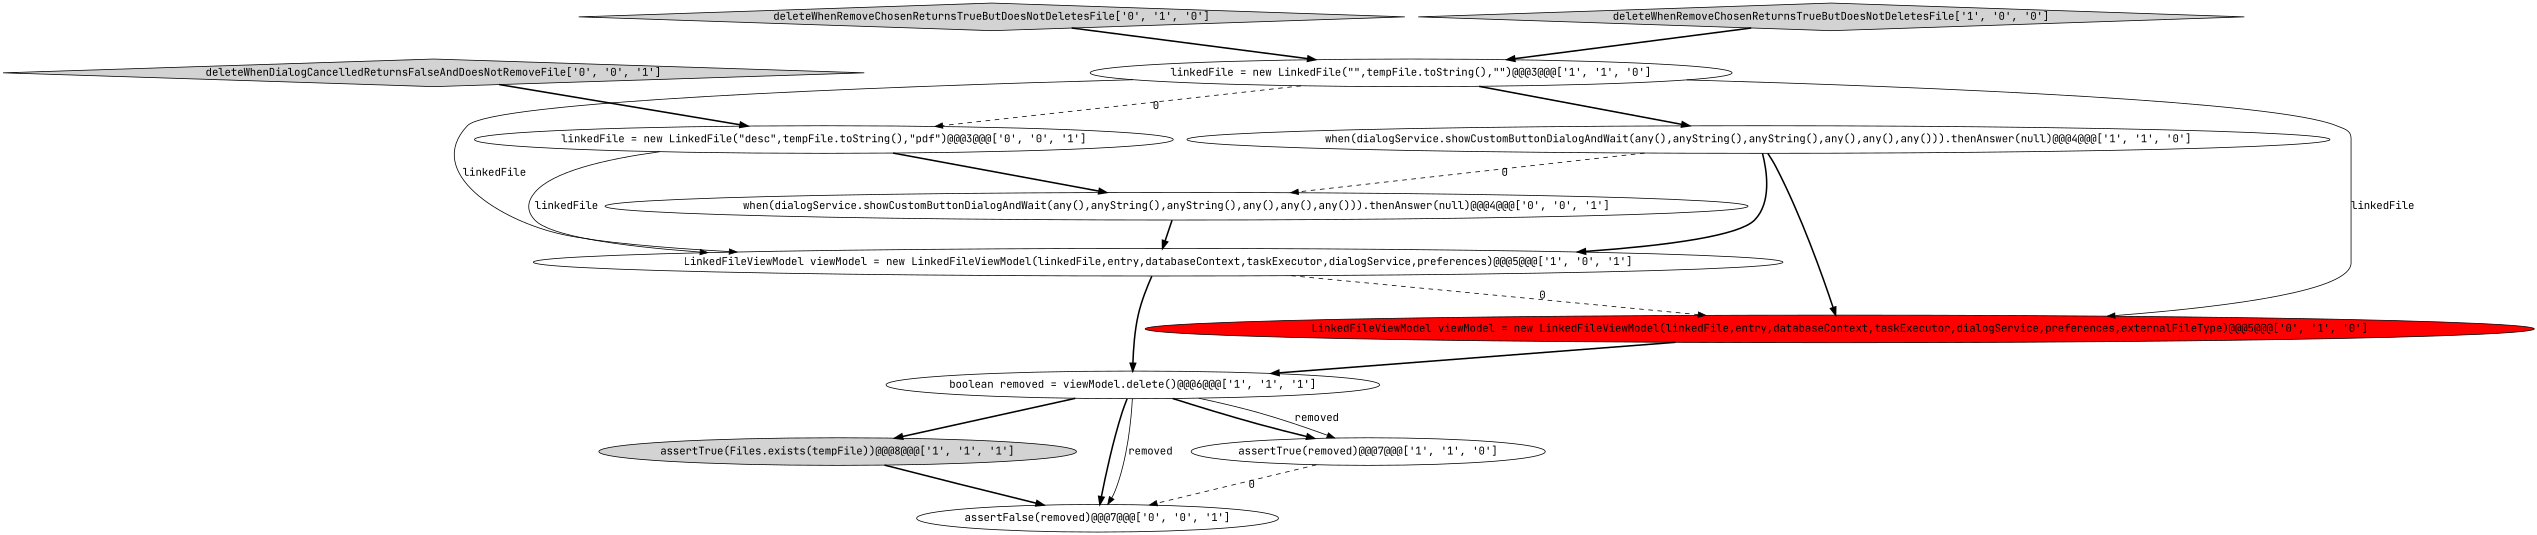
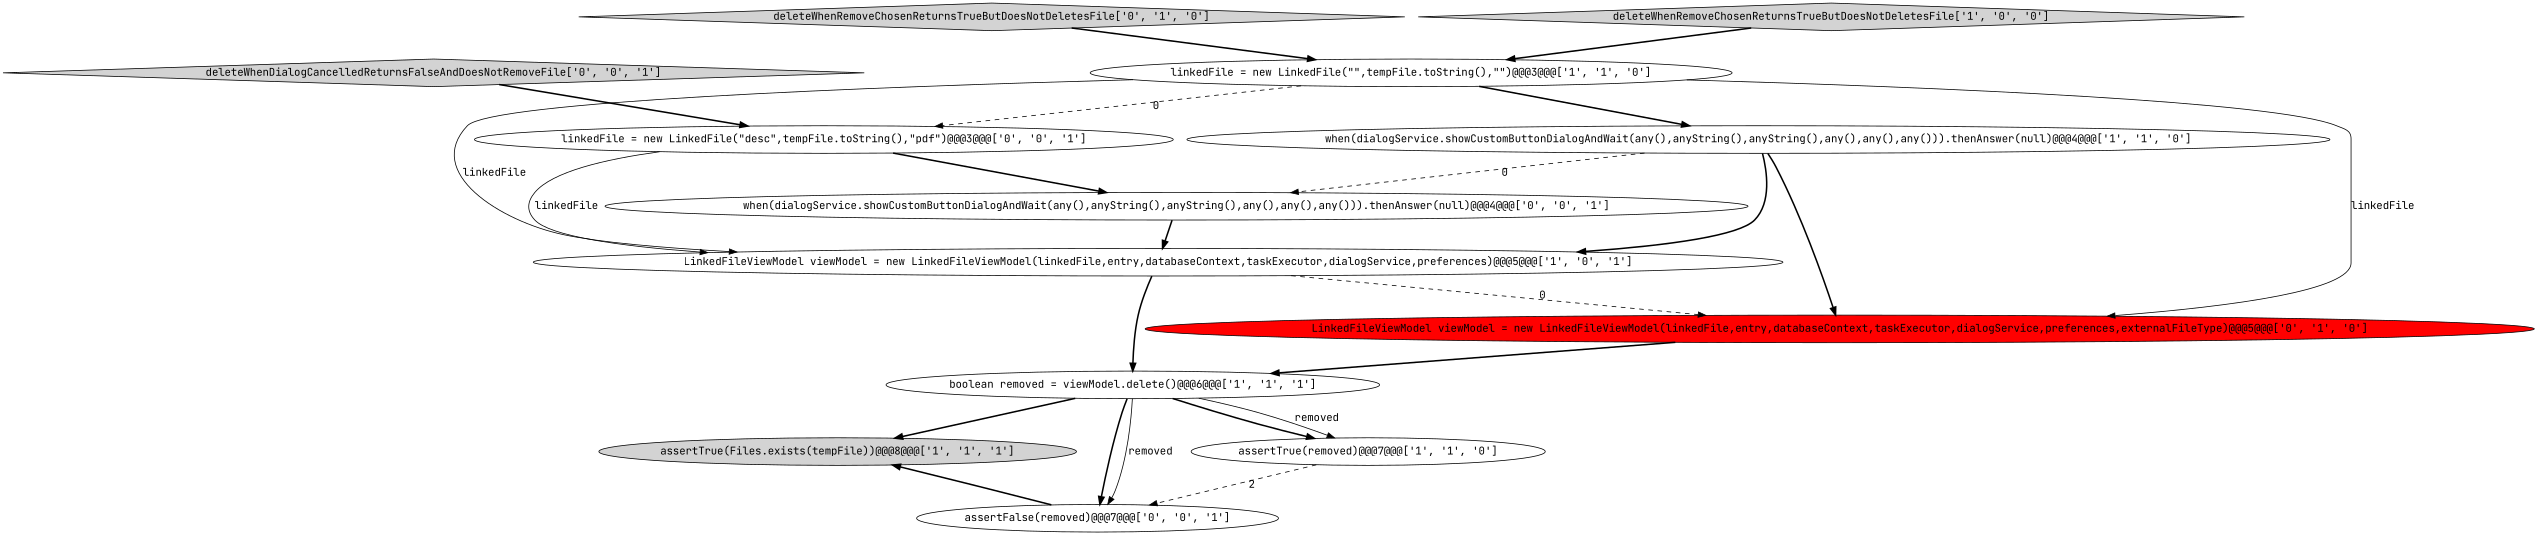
edge "assertTrue(Files.exists(tempFile))@@@8@@@['1', '1', '1']" -> "assertFalse(removed)@@@7@@@['0', '0', '1']": reversed
edge "assertTrue(removed)@@@7@@@['1', '1', '0']" -> "assertFalse(removed)@@@7@@@['0', '0', '1']": label "0" -> "2"
